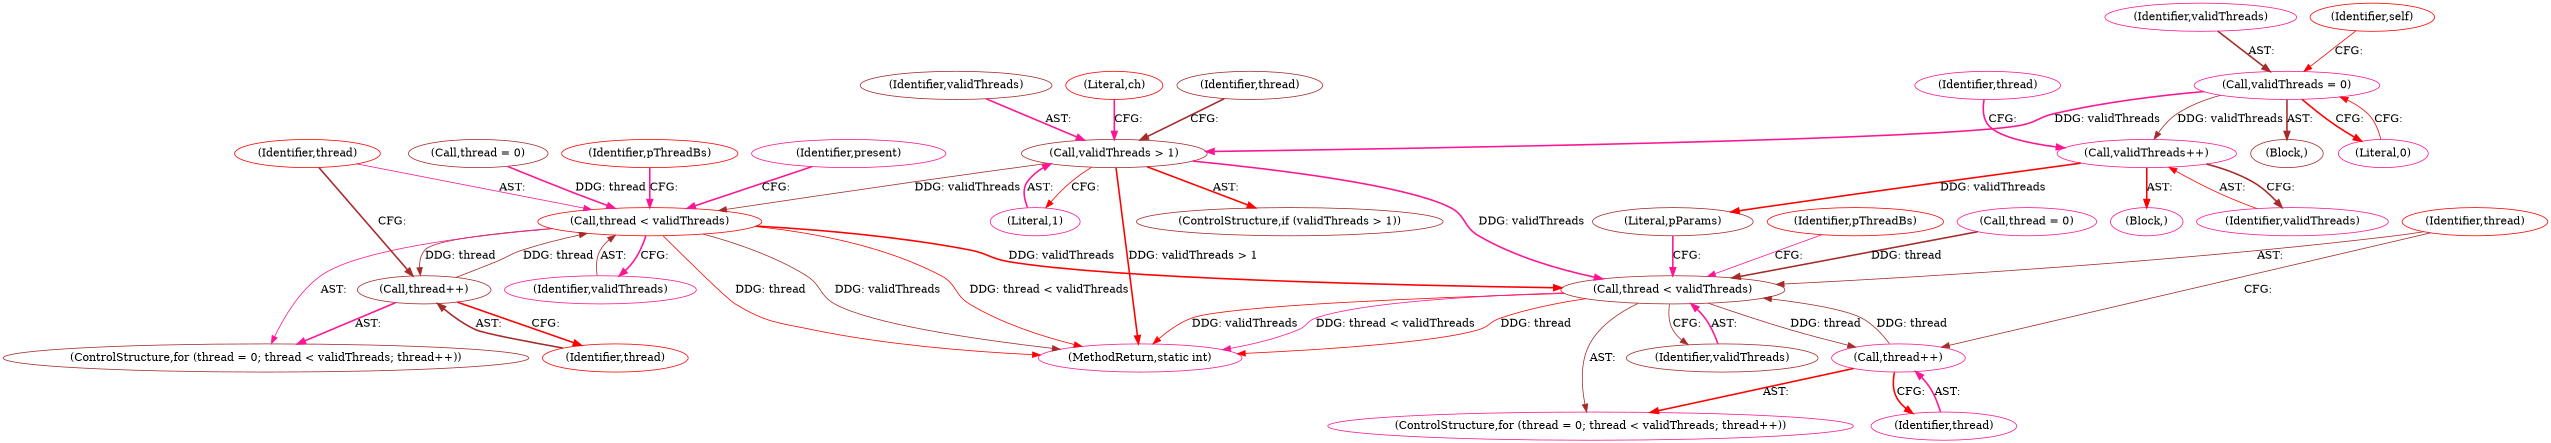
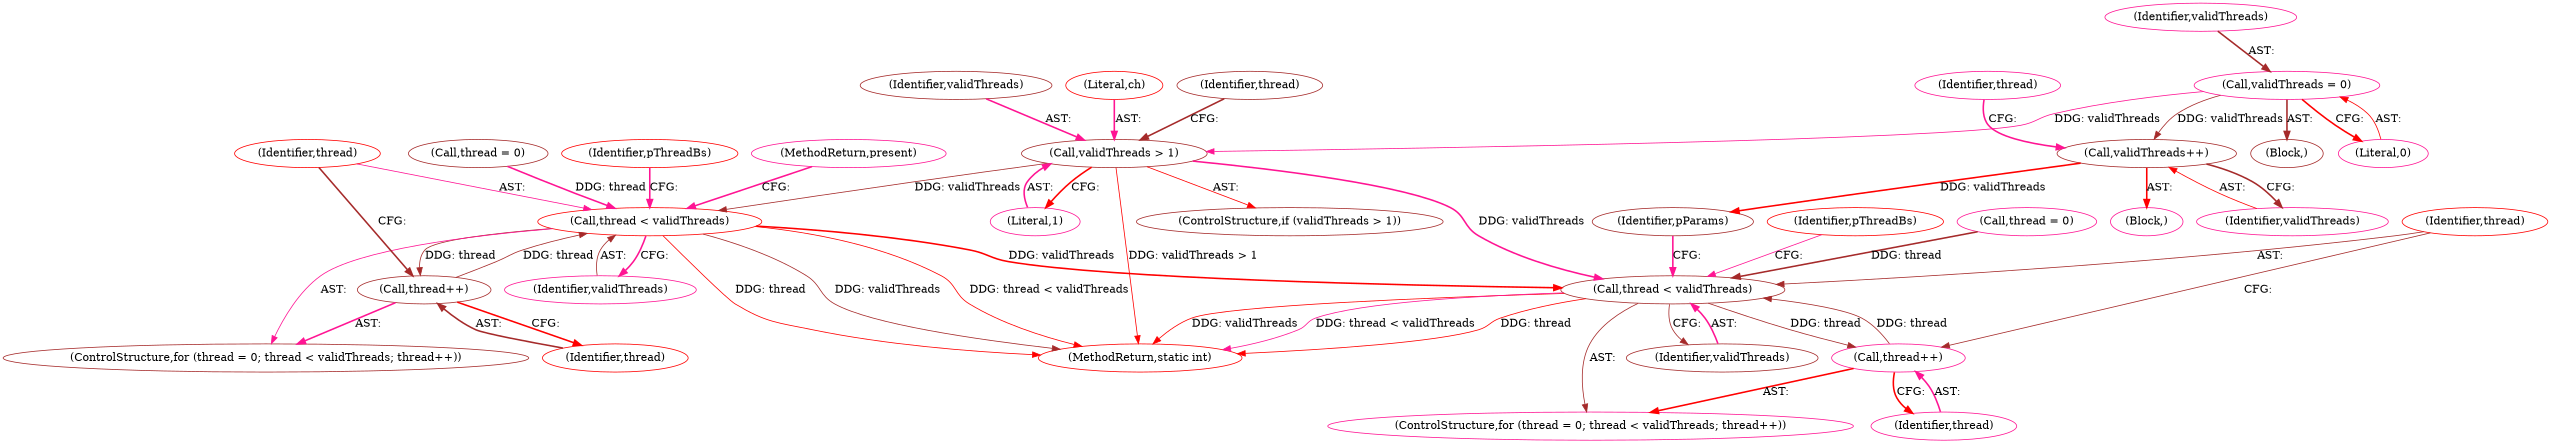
node "(Identifier,self)": removed
edge "(Literal,ch)" -> "(Call,validThreads > 1)": label "CFG: " -> "AST: "
edge "(Literal,0)" -> "(Call,validThreads = 0)": label "CFG: " -> "AST: "
edge "(Call,validThreads = 0)" -> "(Call,validThreads > 1)": style bold -> solid
node "(Identifier,present)": label "(Identifier,present)" -> "(MethodReturn,present)"
node "(Call,validThreads++)": color deeppink -> brown
edge "(Call,validThreads > 1)" -> "(Literal,1)": style solid -> bold
edge "(Call,validThreads > 1)" -> "(ControlStructure,if (validThreads > 1))": style bold -> solid
node "(Literal,pParams)": label "(Literal,pParams)" -> "(Identifier,pParams)"
edge "(Call,validThreads > 1)" -> "(MethodReturn,static int)": style bold -> solid
node "(MethodReturn,static int)": color deeppink -> red
